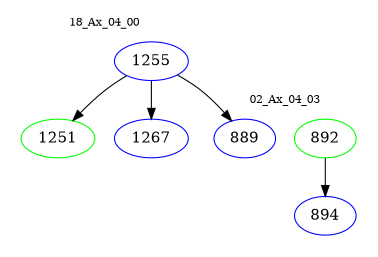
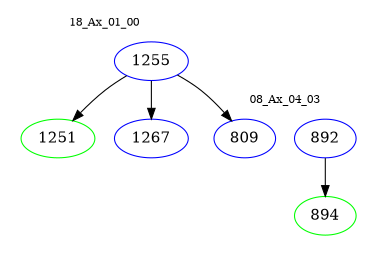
cluster "18_Ax_04_00": label "18_Ax_04_00" -> "18_Ax_01_00"
cluster "02_Ax_04_03": label "02_Ax_04_03" -> "08_Ax_04_03"
node "889": label "889" -> "809"
node "892": color green -> blue
node "894": color blue -> green
